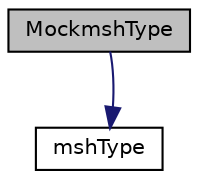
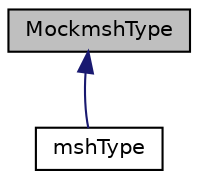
edge "MockmshType" -> "mshType": reversed
